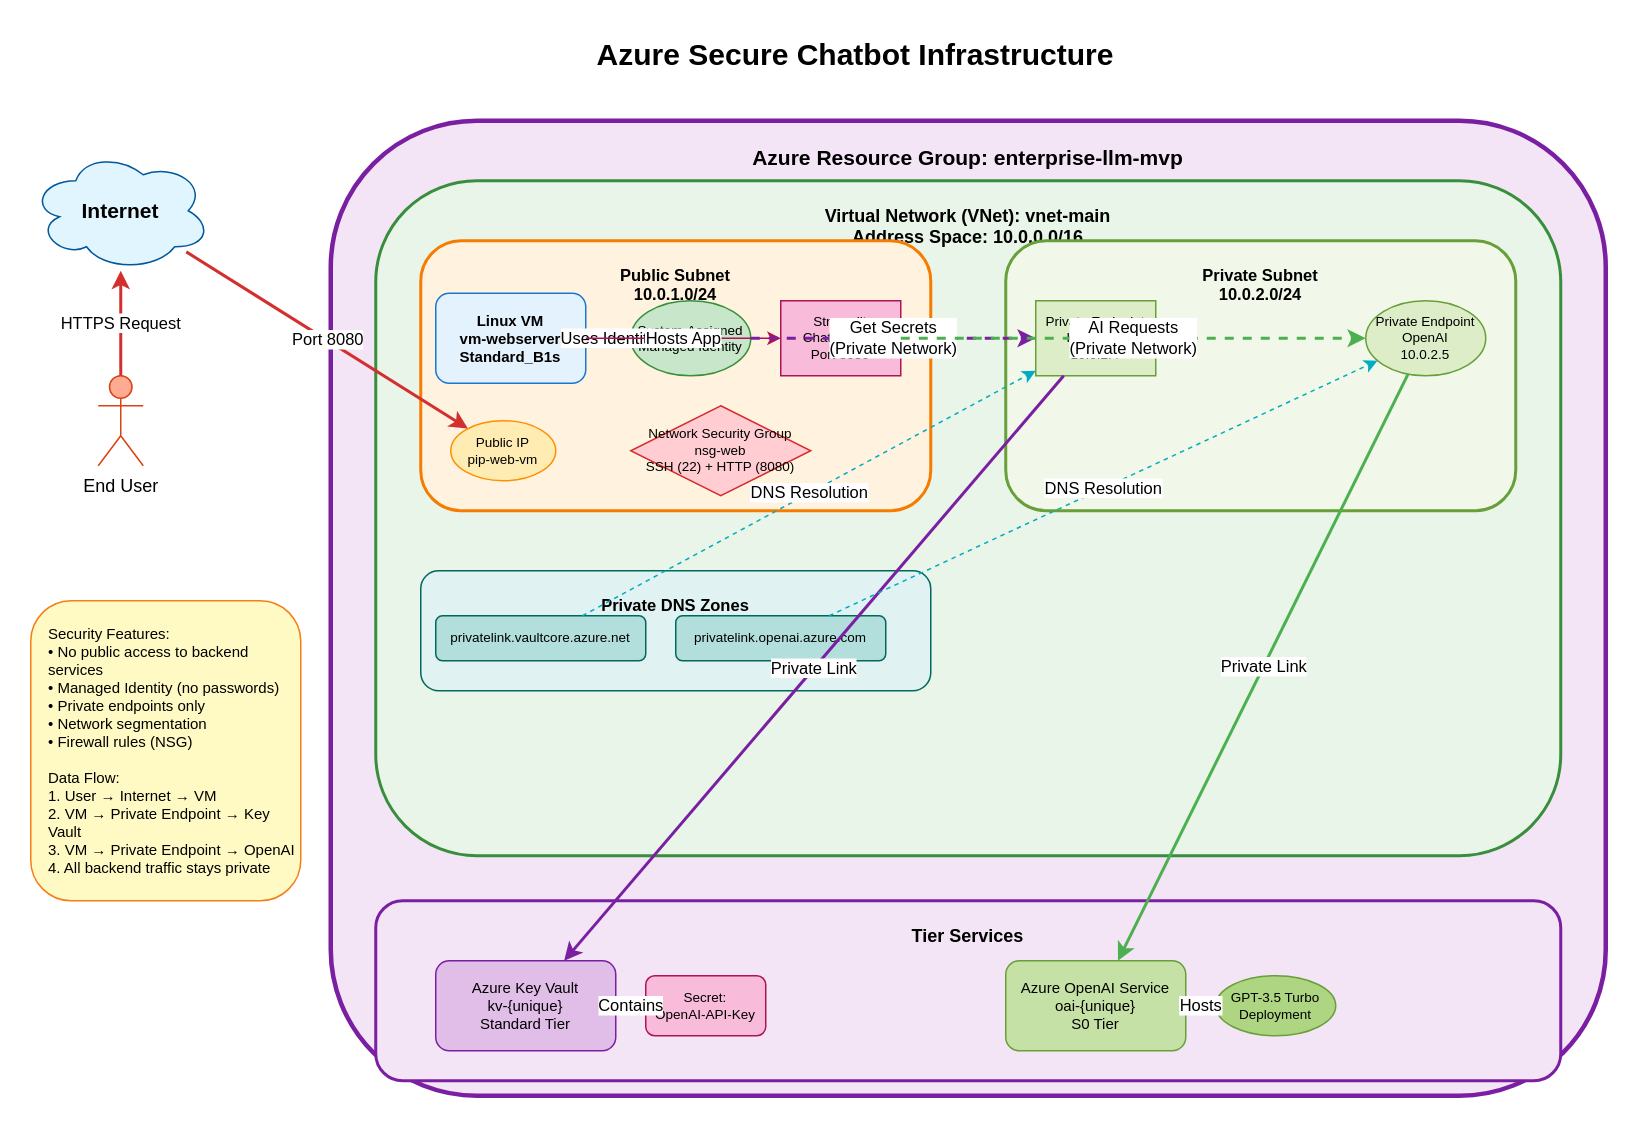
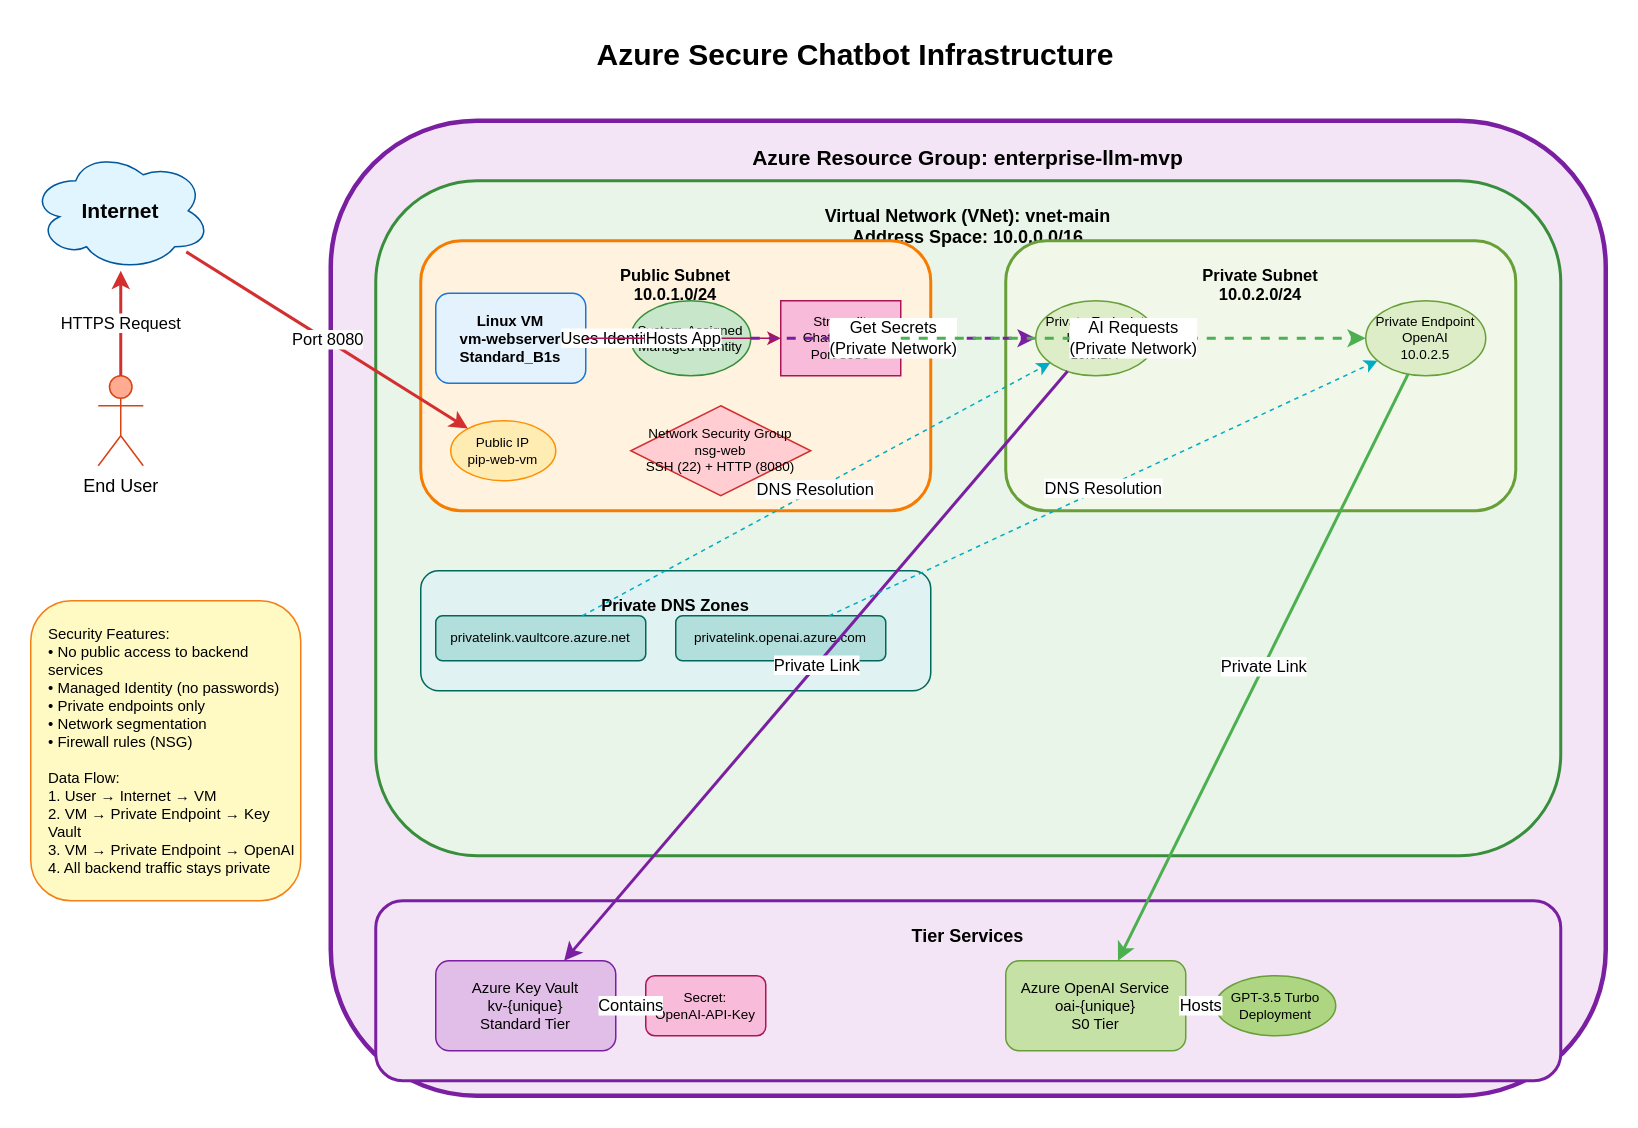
node "Private Endpoint Key Vault 10.0.2.4": shape rectangle -> ellipse
